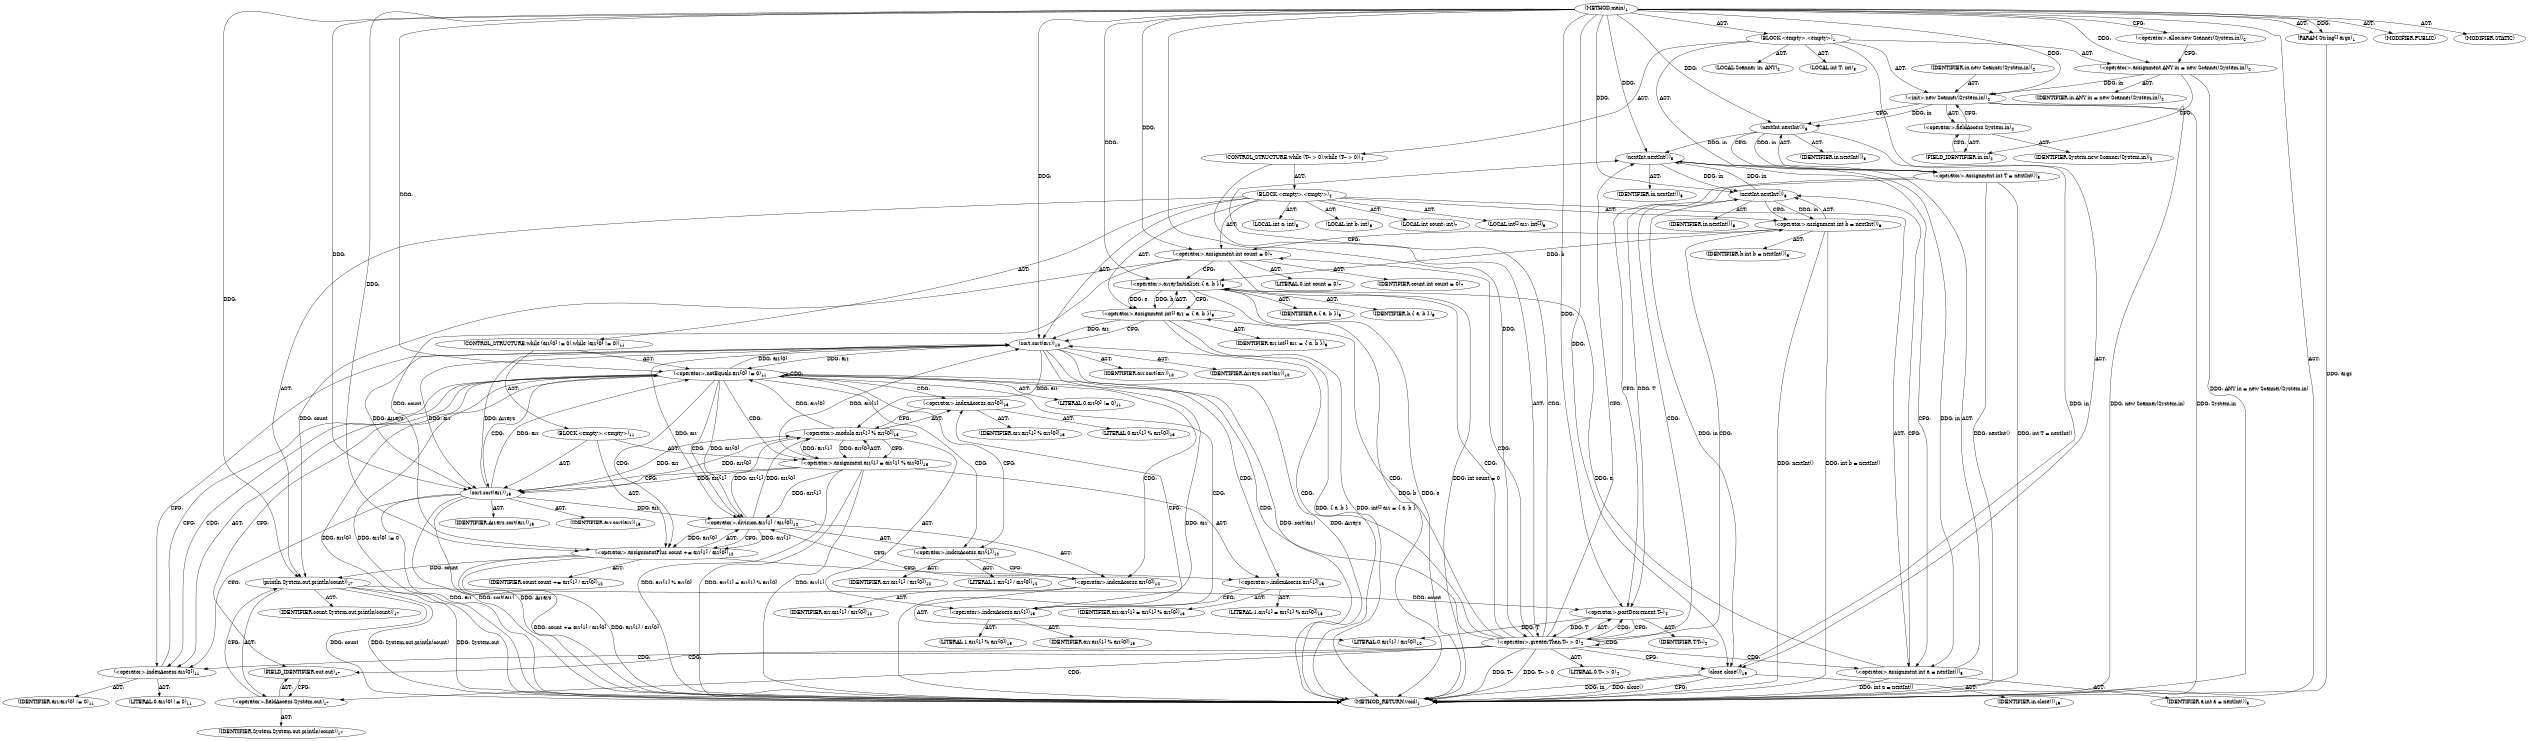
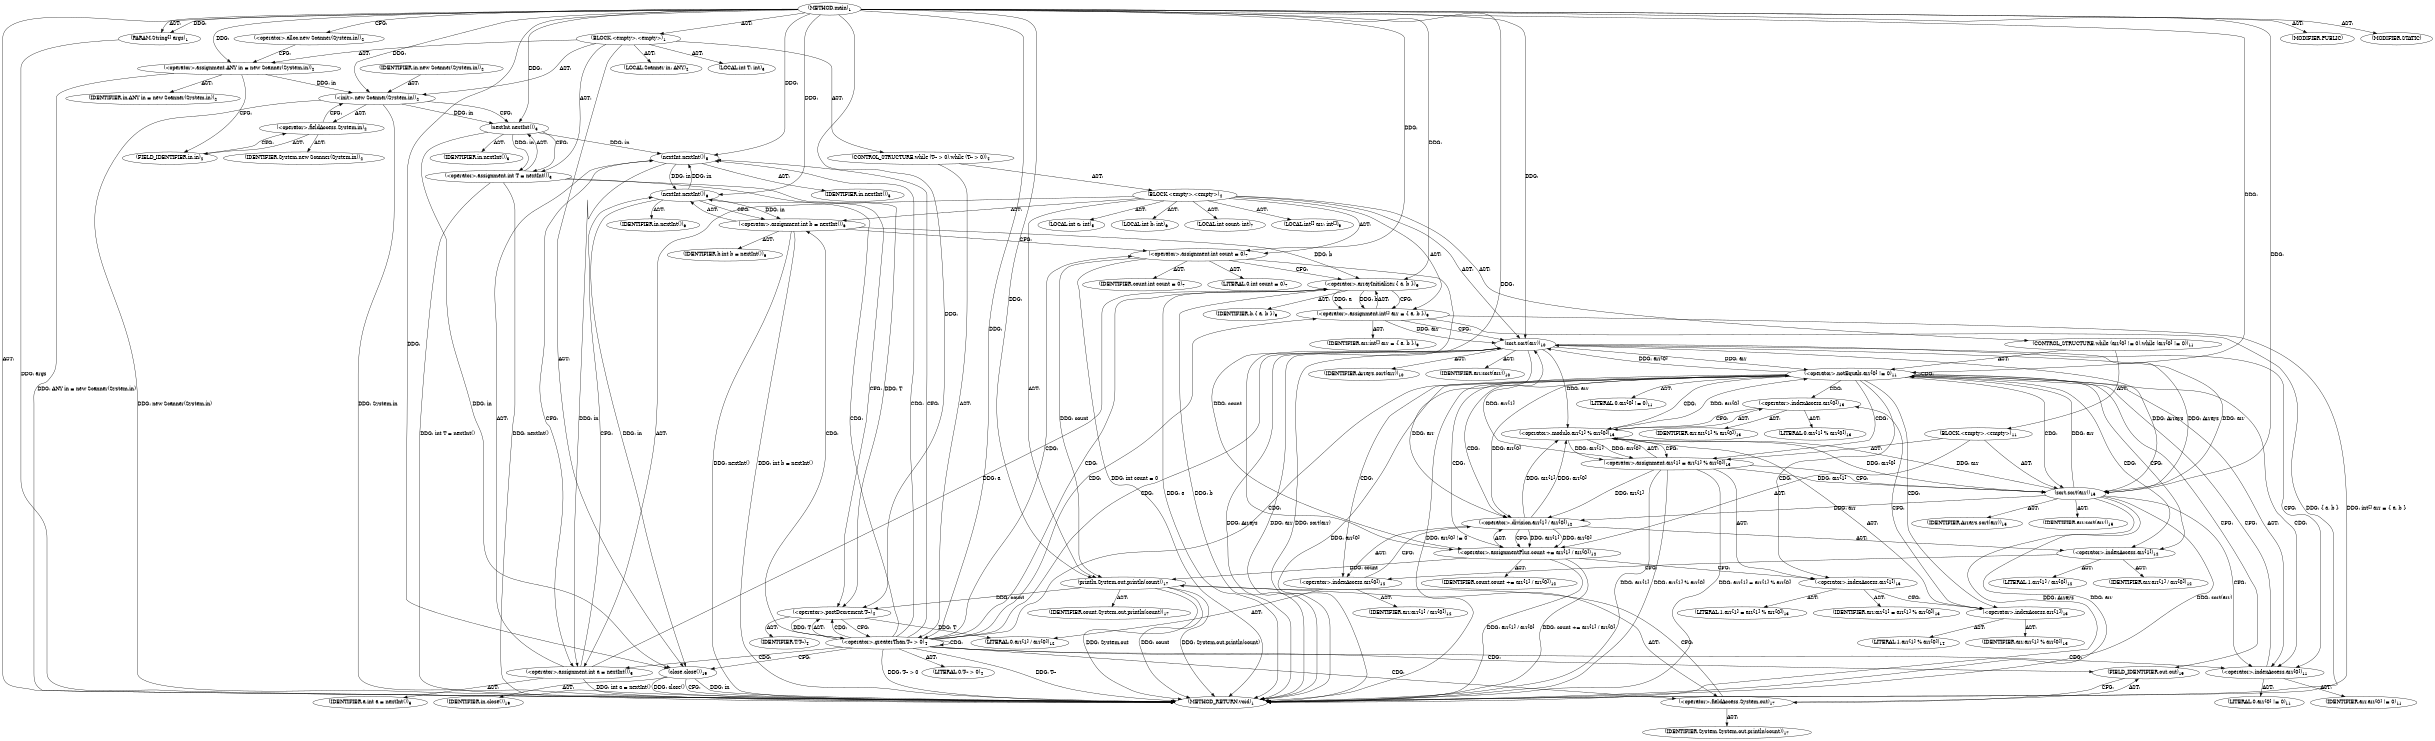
node "(IDENTIFIER,a,{ a, b })": removed
edge "(<operator>.notEquals,arr[0] != 0)" -> "(<operator>.modulo,arr[1] % arr[0])": added, label "CDG:"
node "(LITERAL,1,arr[1] % arr[0])": text "13" -> "14"
node "(FIELD_IDENTIFIER,out,out)": text "17" -> "19"
